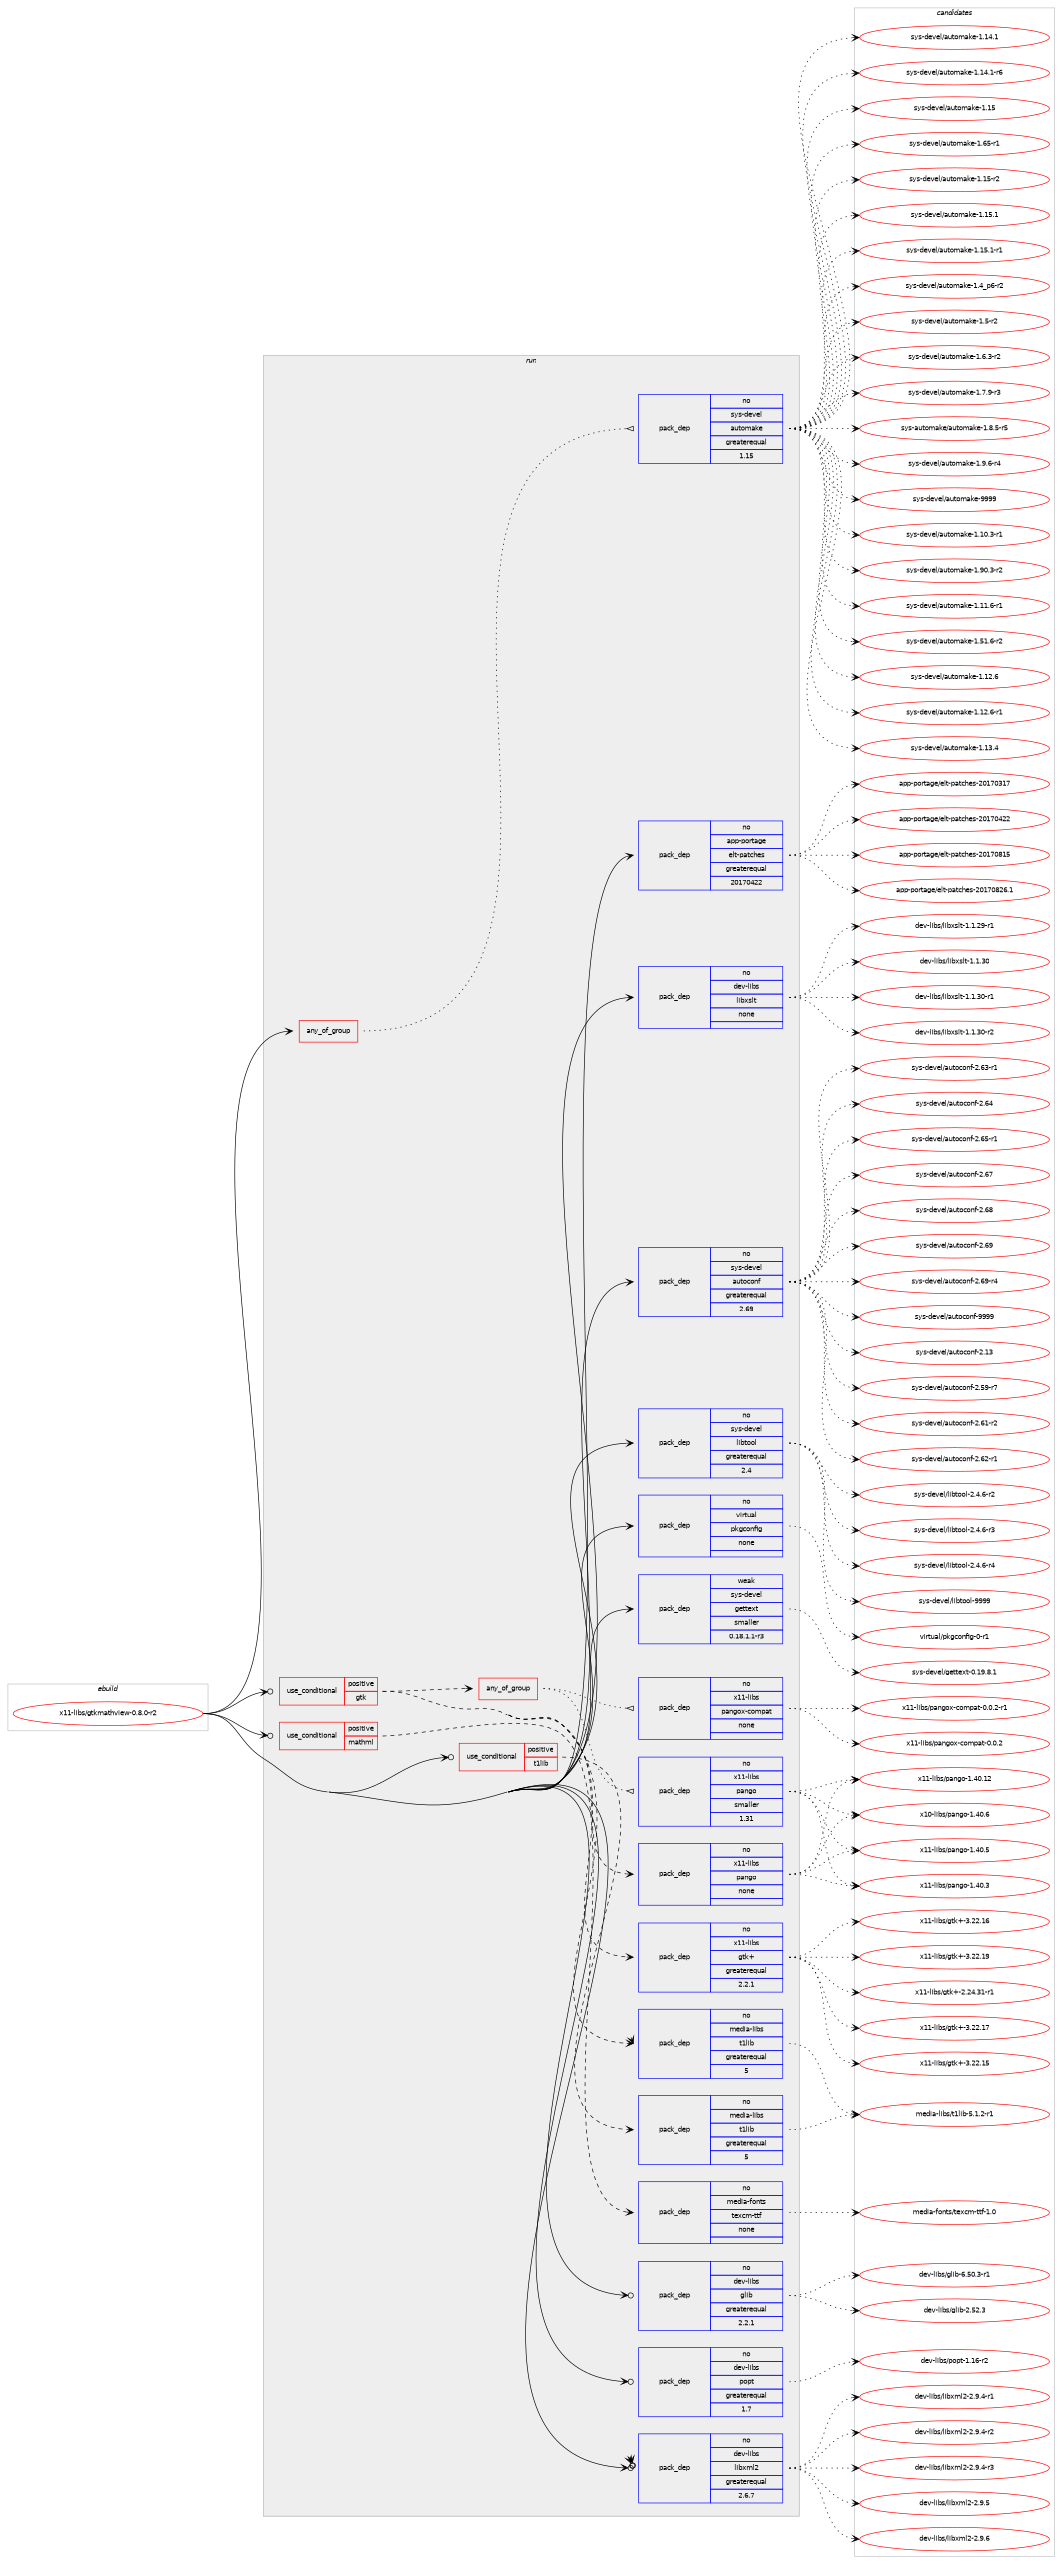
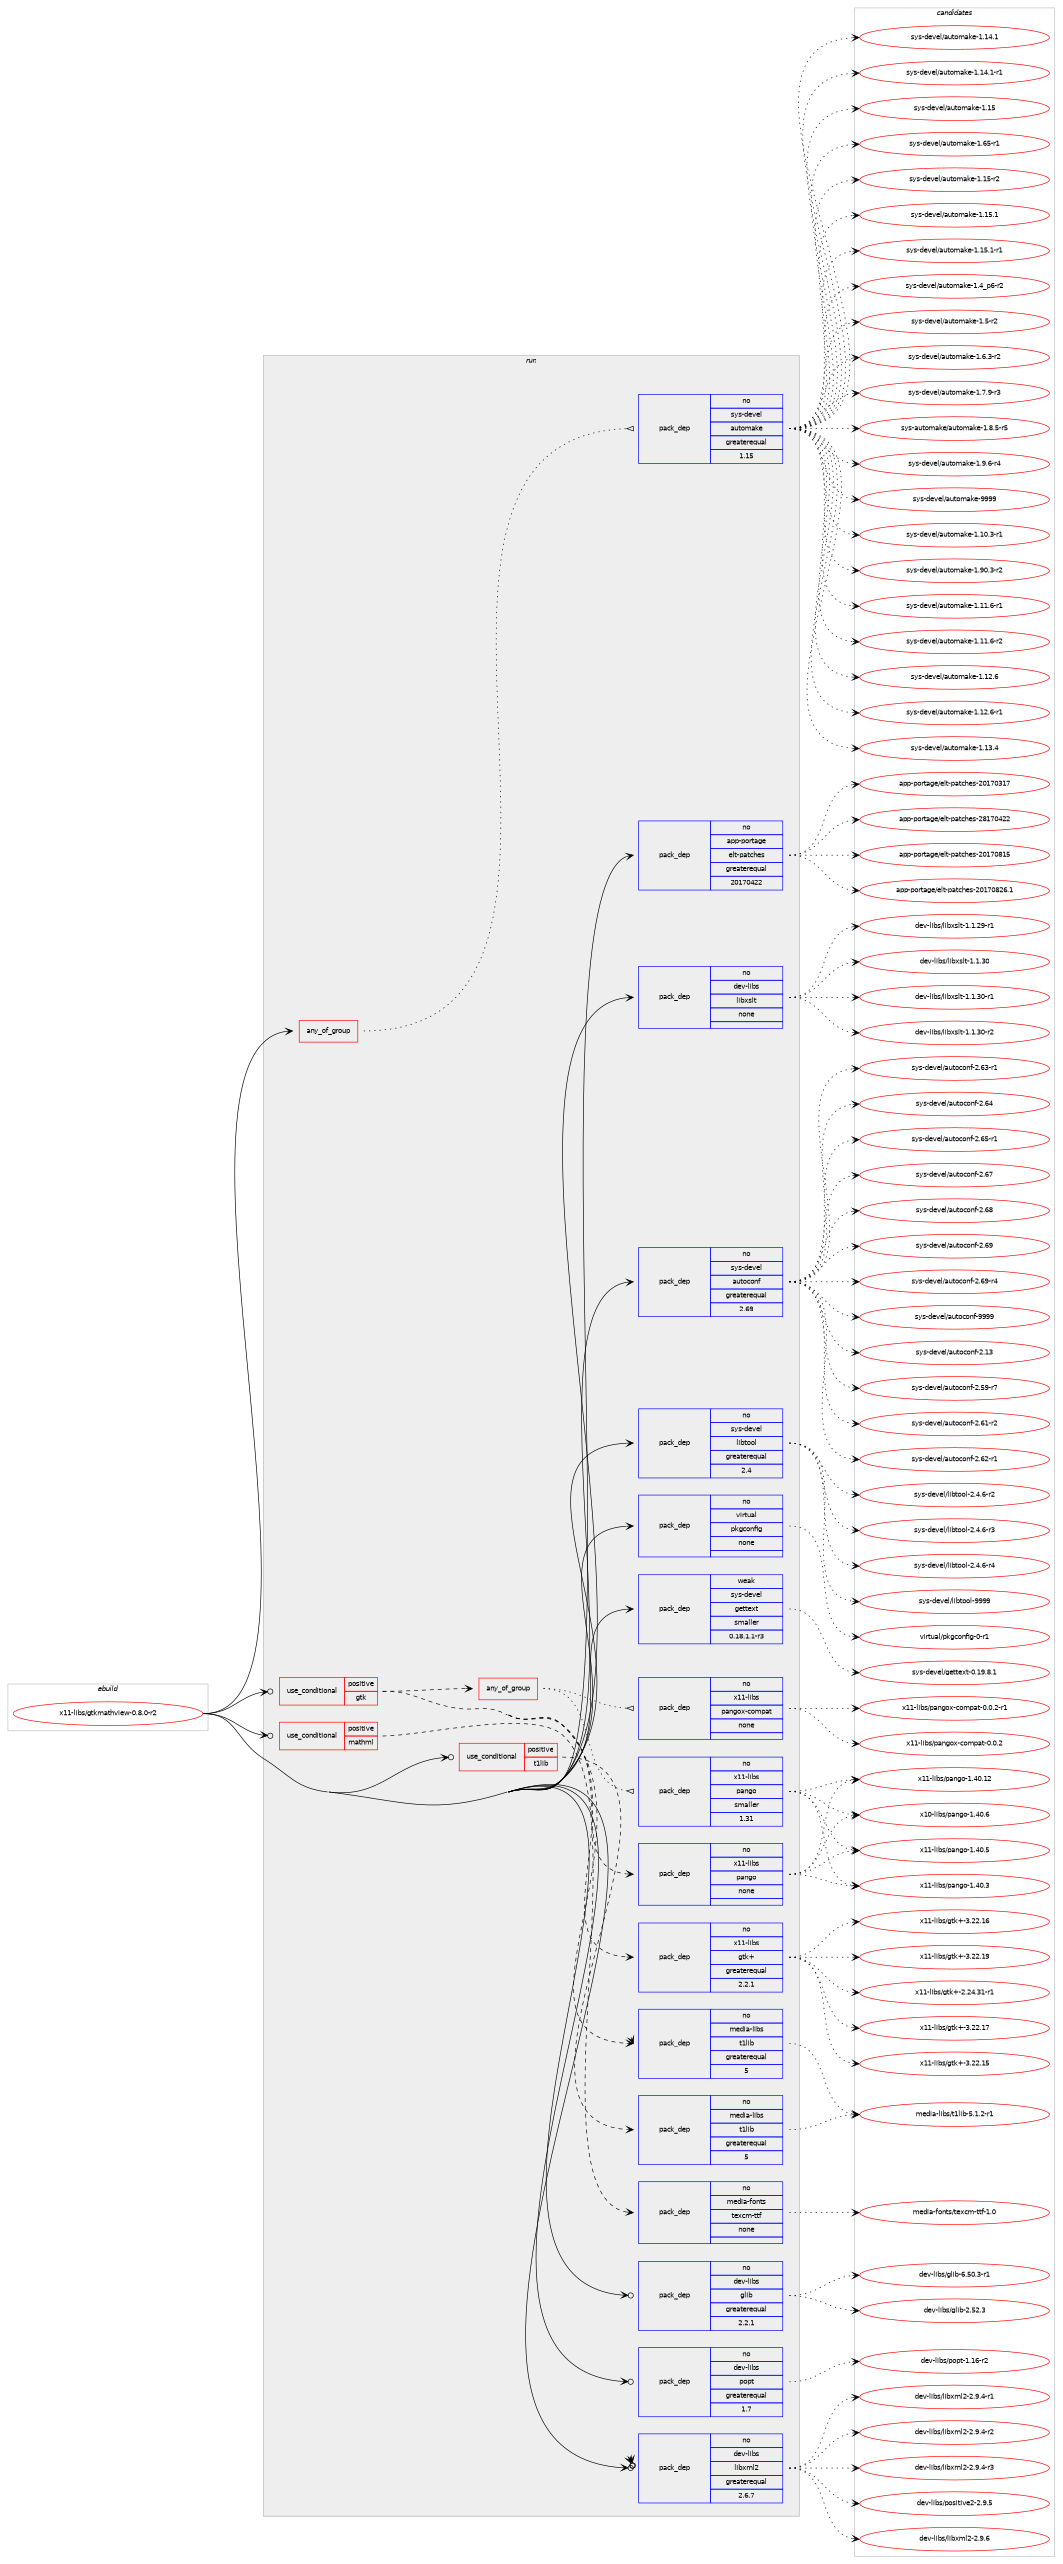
node "sys-devel/automake-1.14.1-r6": label "sys-devel/automake-1.14.1-r6" -> "sys-devel/automake-1.14.1-r1"
node "sys-devel/automake-1.51.6-r2": label "sys-devel/automake-1.51.6-r2" -> "sys-devel/automake-1.11.6-r2"
node "app-portage/elt-patches-20170422": label "app-portage/elt-patches-20170422" -> "app-portage/elt-patches-28170422"
node "dev-libs/libxml2-2.9.5": label "dev-libs/libxml2-2.9.5" -> "dev-libs/positive2-2.9.5"
